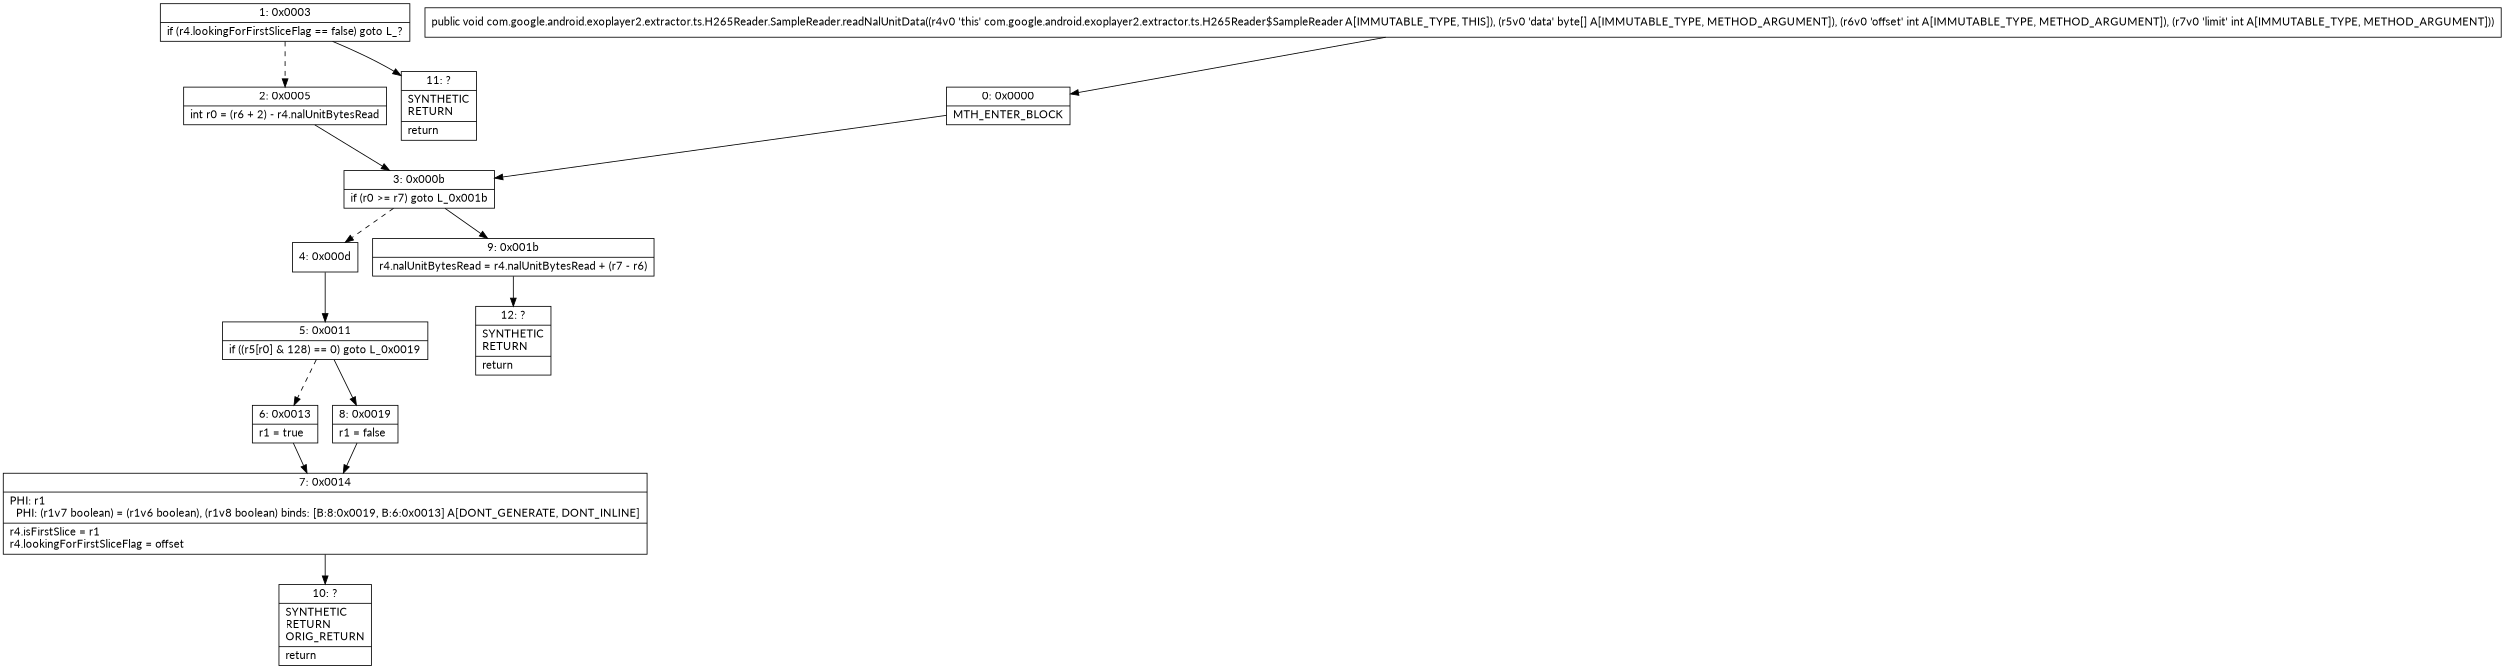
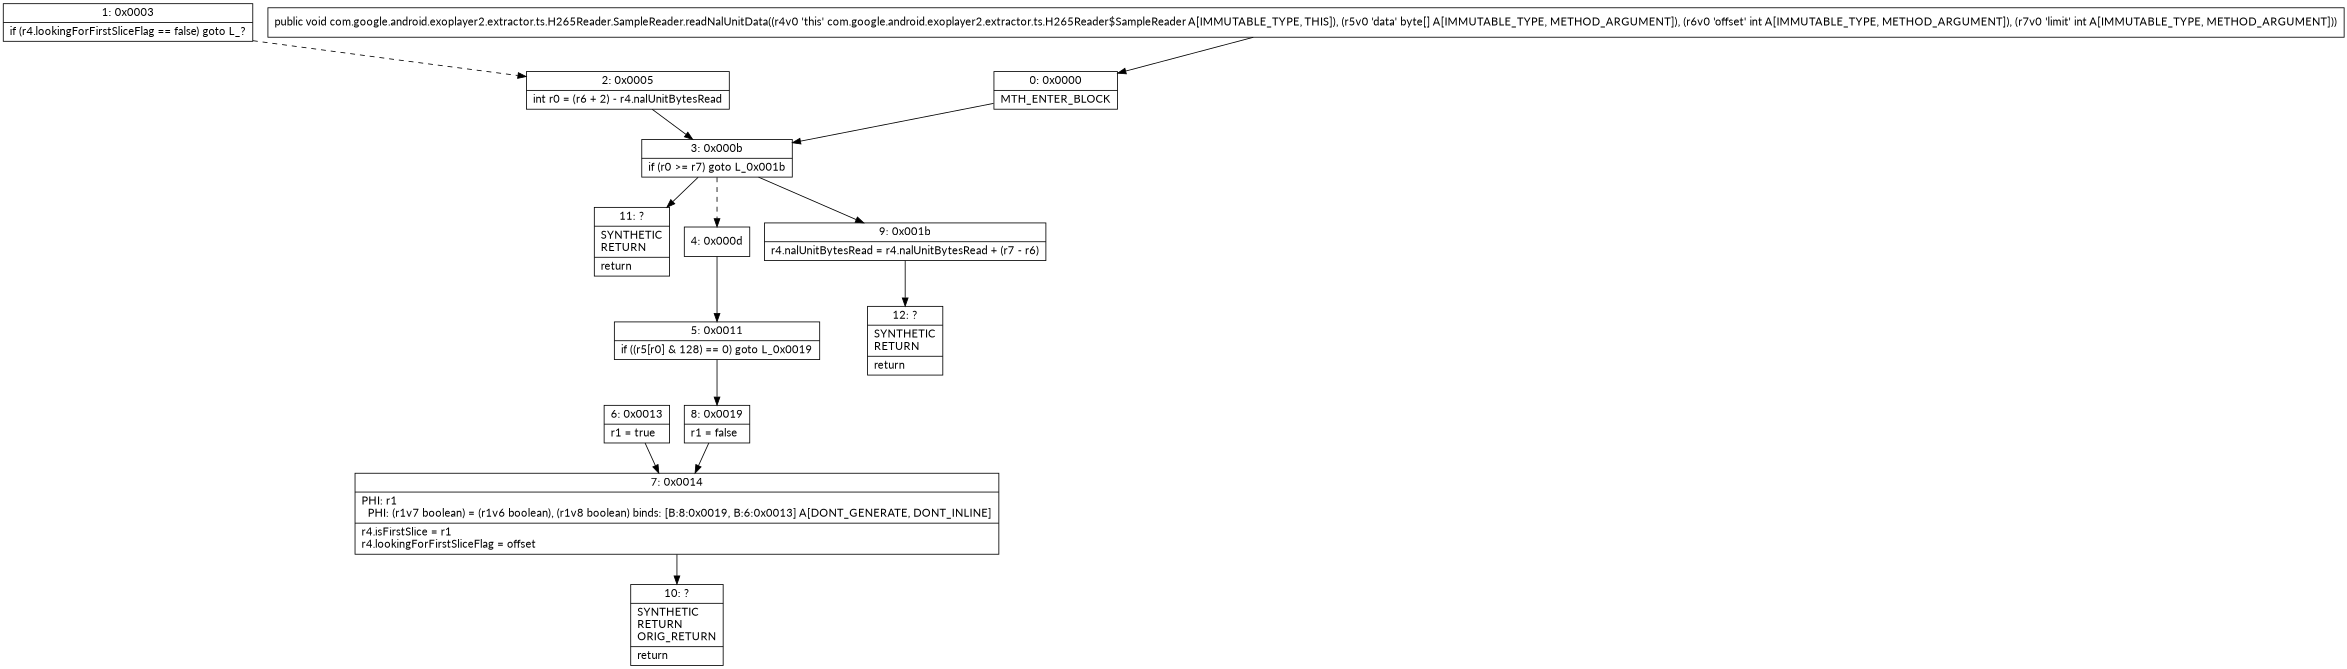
edge "1: 0x0003" -> "11: ?": now "3: 0x000b" -> "11: ?"
edge "5: 0x0011" -> "6: 0x0013": removed
